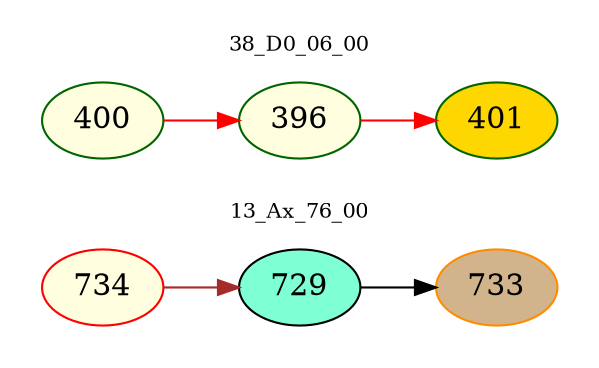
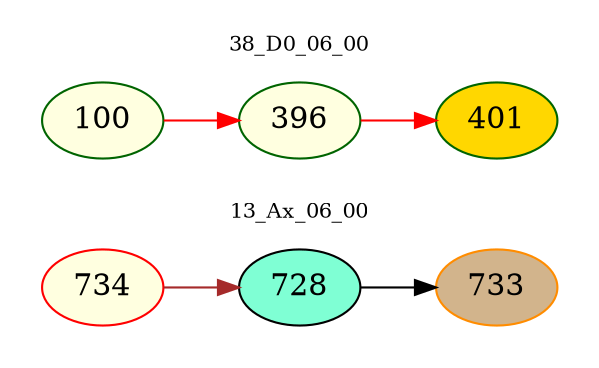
node "400": label "400" -> "100"
cluster "13_Ax_76_00": label "13_Ax_76_00" -> "13_Ax_06_00"
node "729": label "729" -> "728"
